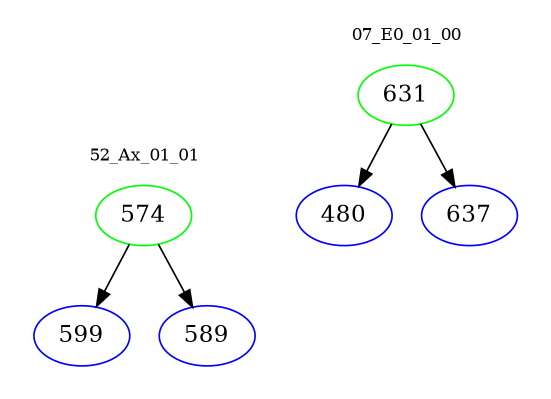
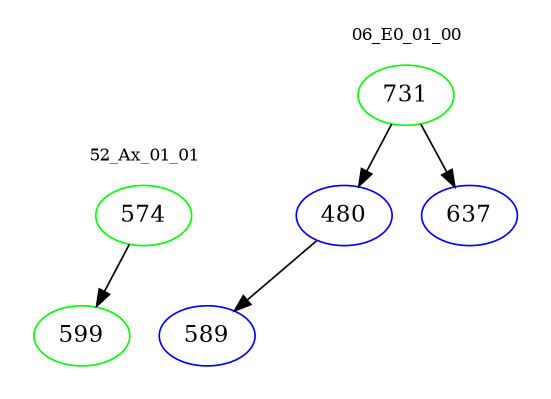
cluster "07_E0_01_00": label "07_E0_01_00" -> "06_E0_01_00"
node "631": label "631" -> "731"
edge "574" -> "589": now "480" -> "589"
node "599": color blue -> green
